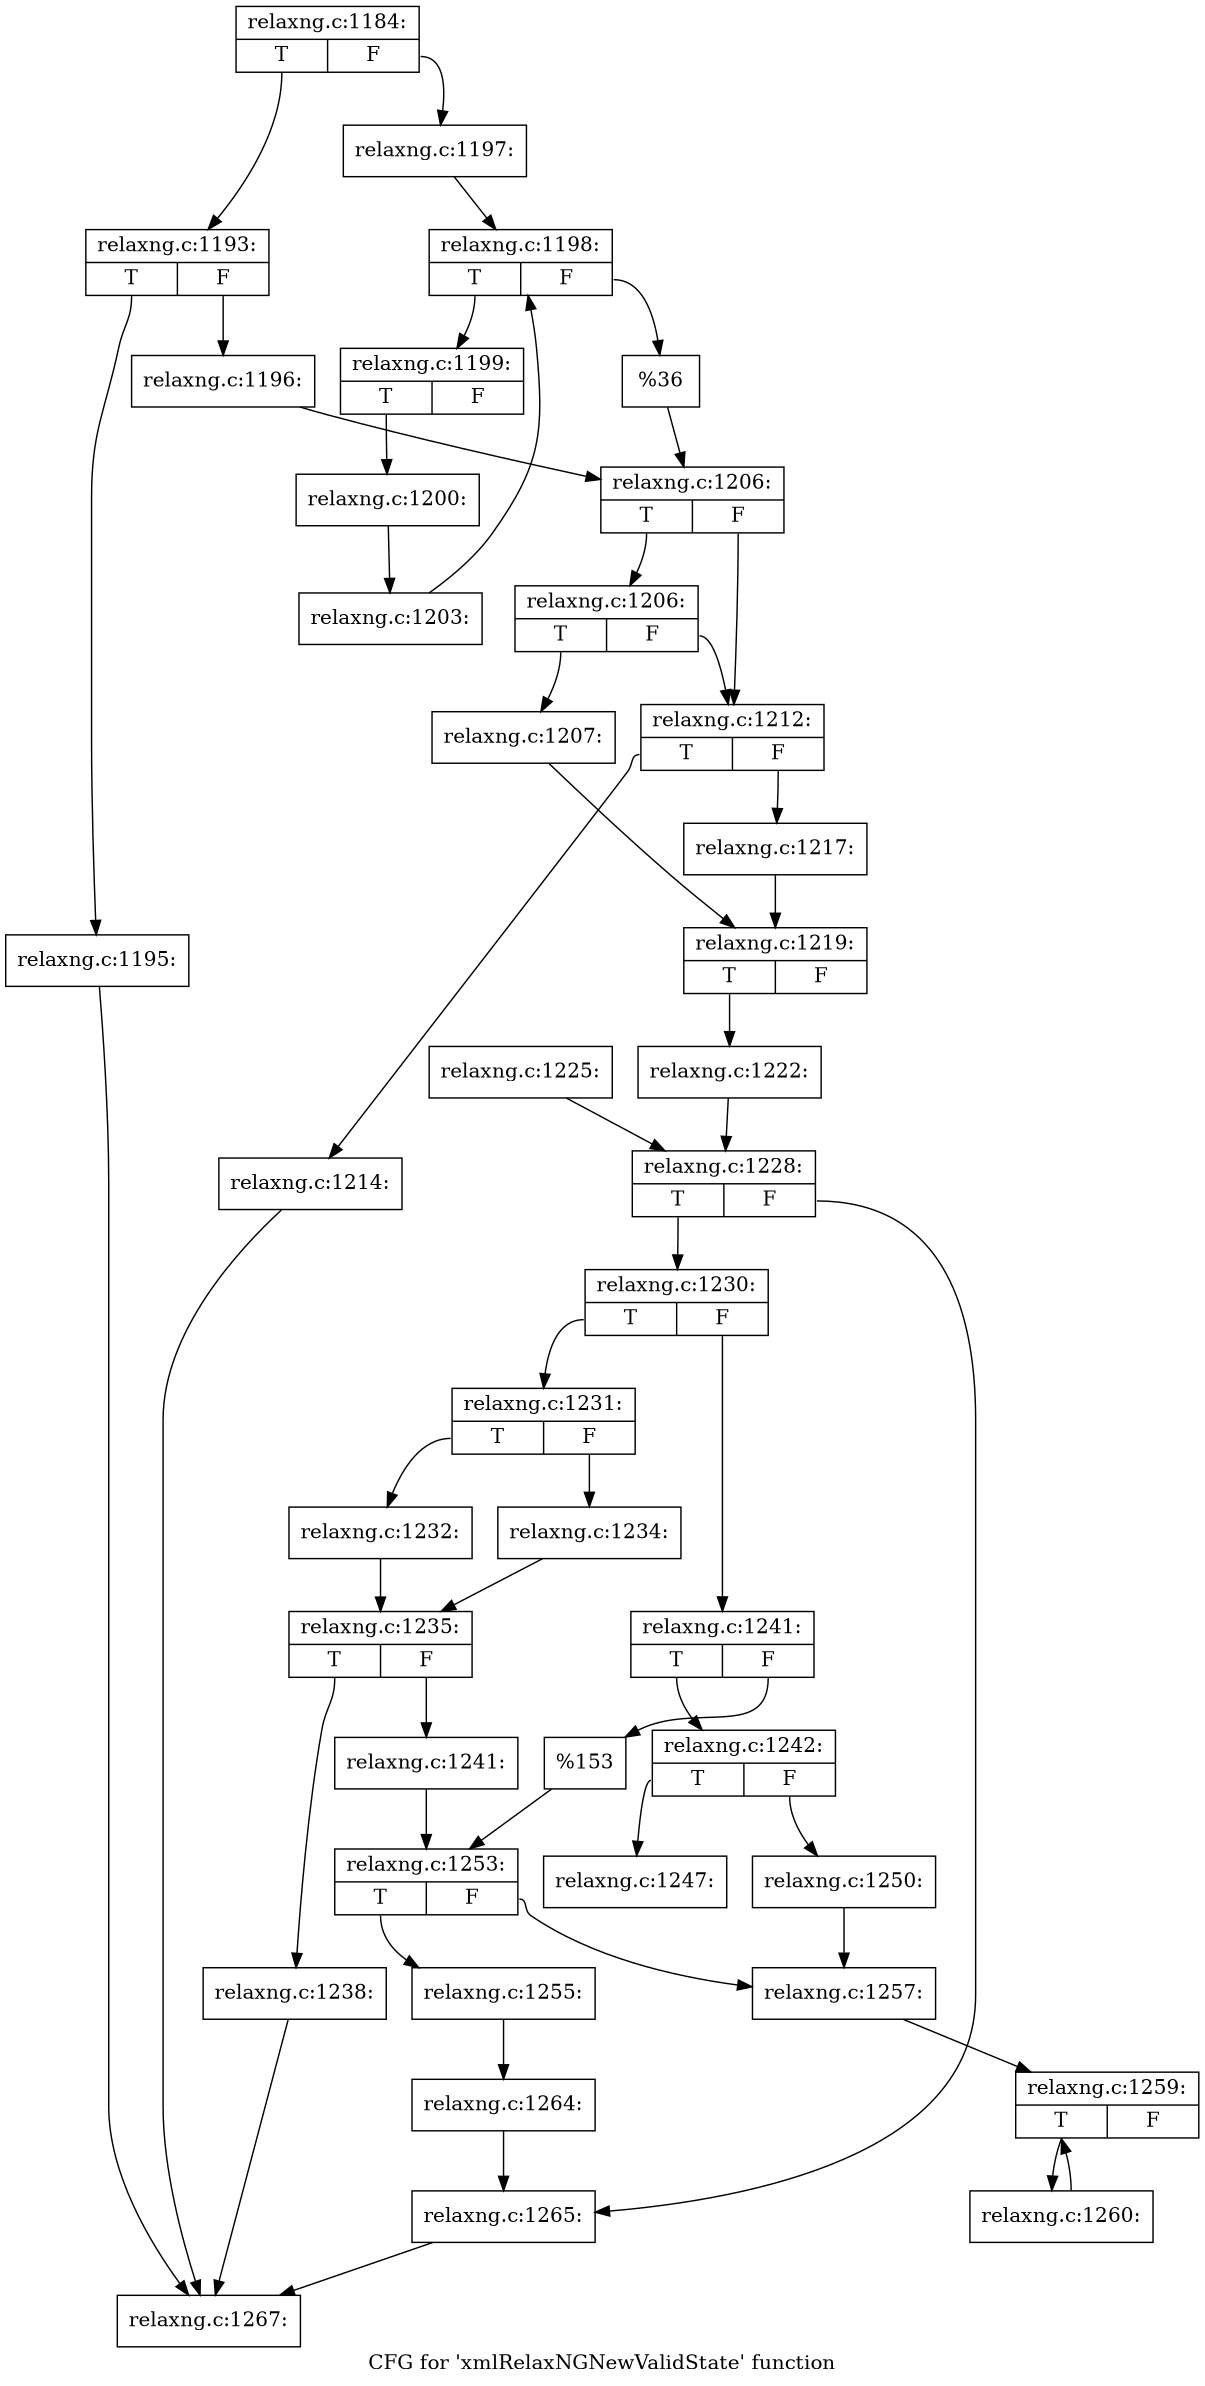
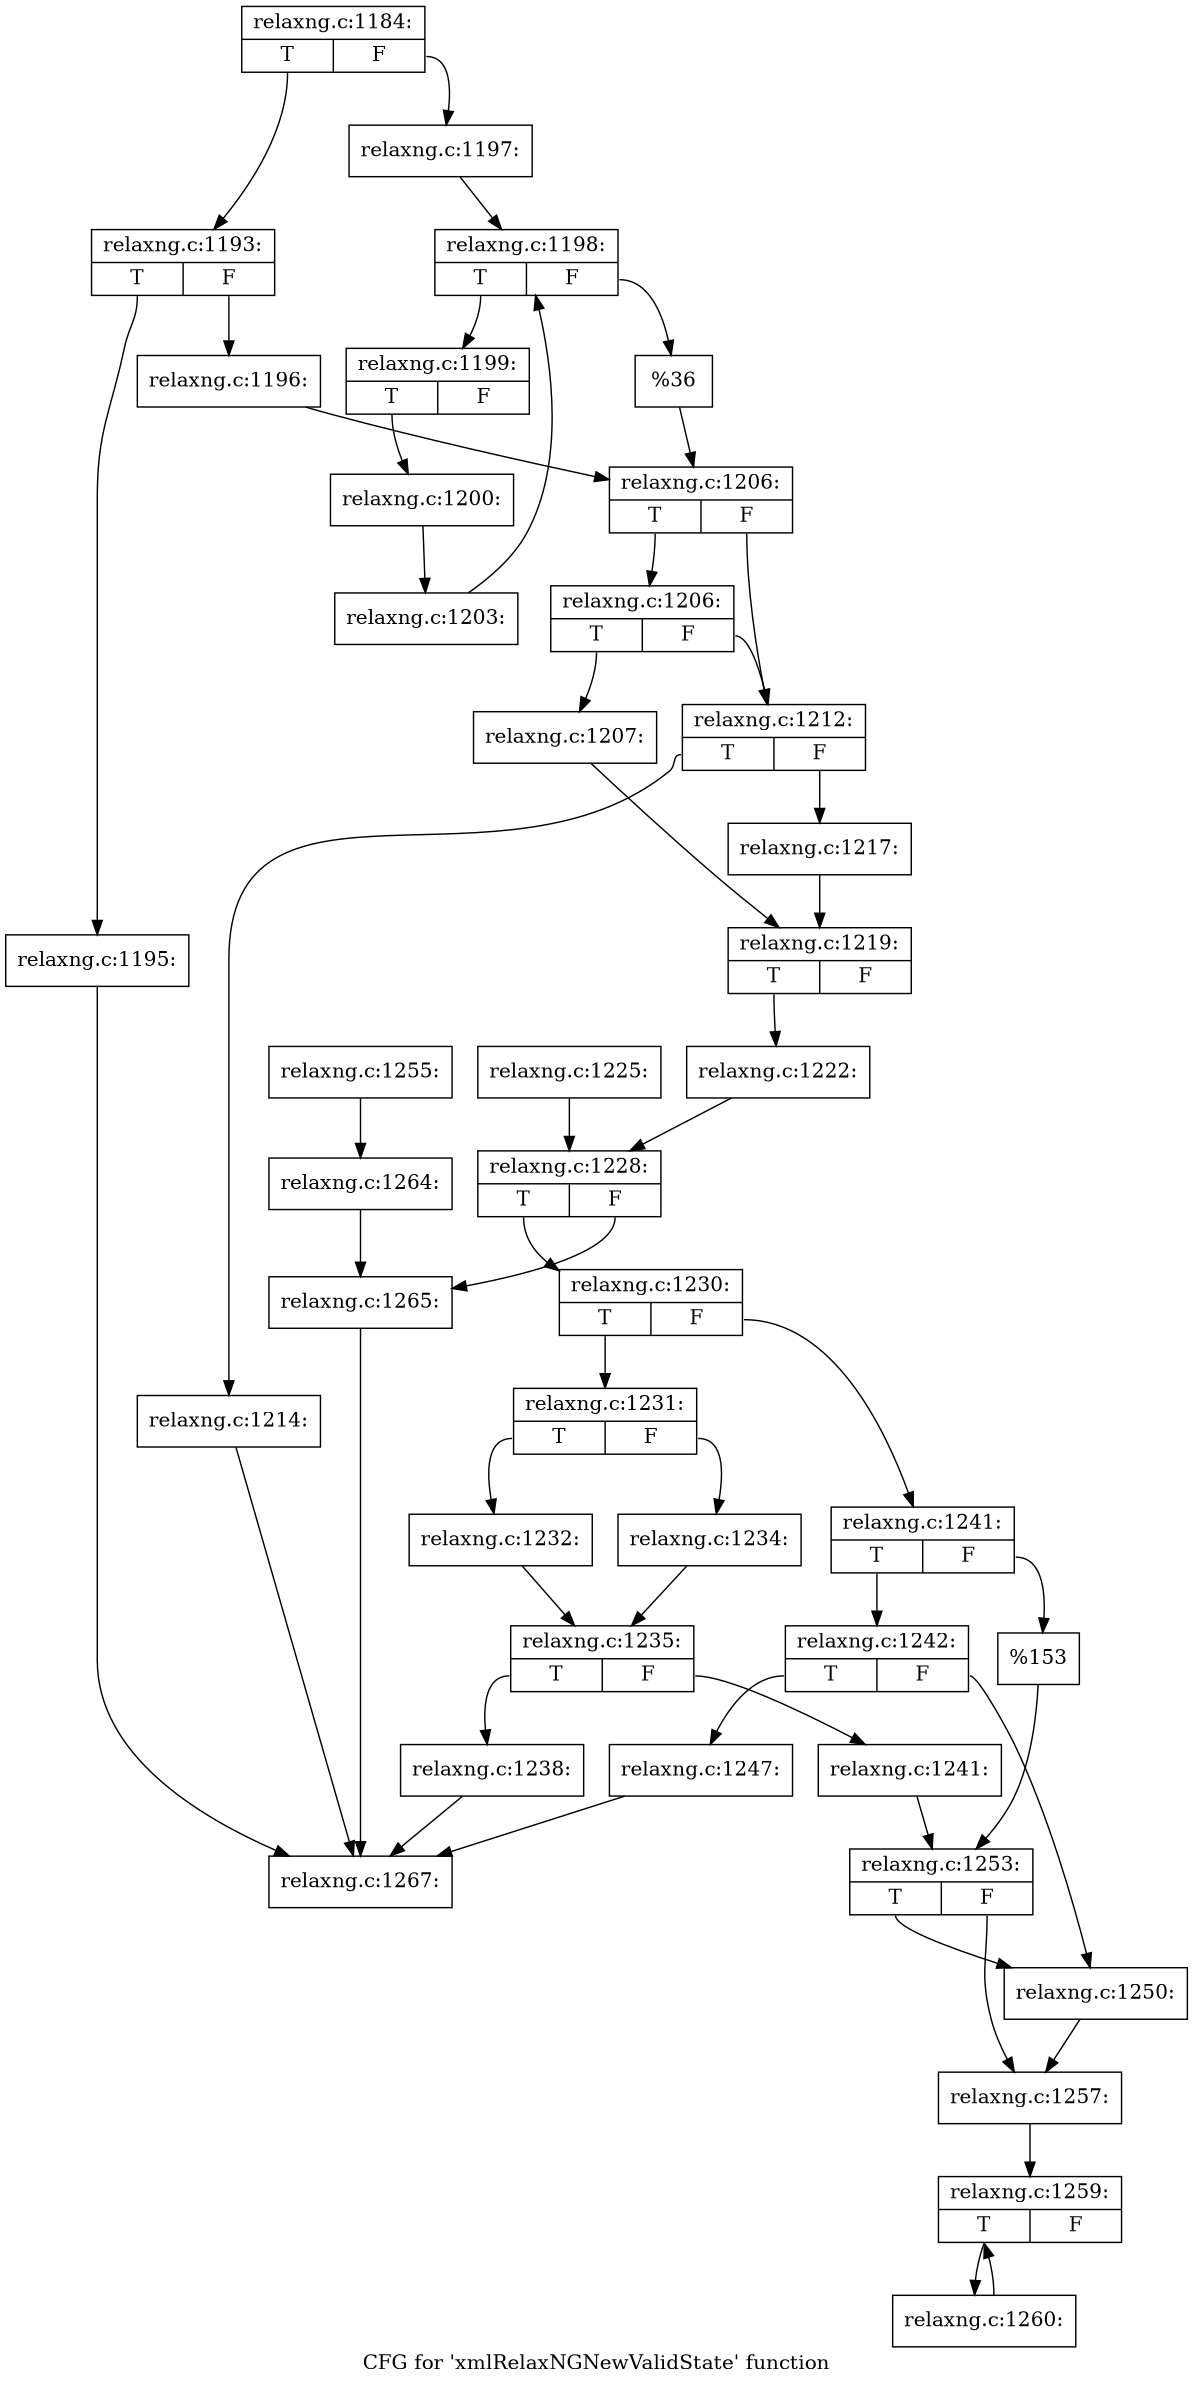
edge "relaxng.c:1247:" -> "relaxng.c:1267:": added
edge "relaxng.c:1253:" -> "relaxng.c:1255:": now "relaxng.c:1253:" -> "relaxng.c:1250:"
